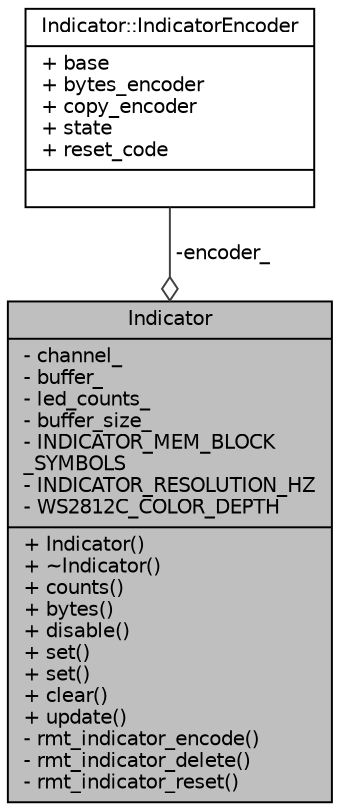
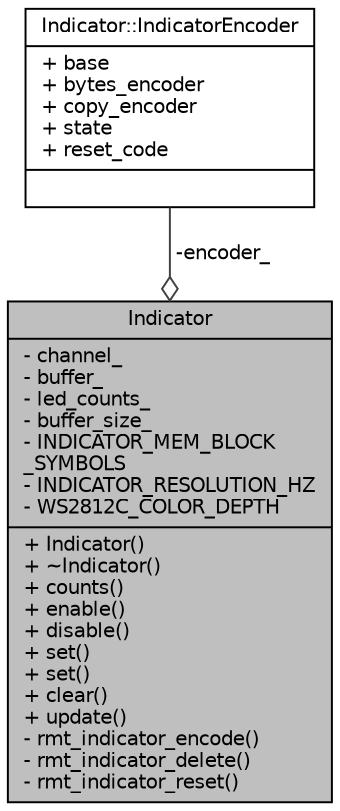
node "Indicator": text "+ bytes()" -> "+ enable()"
